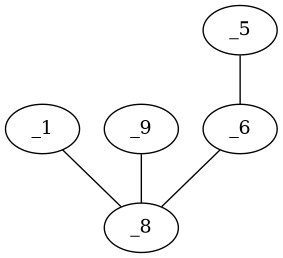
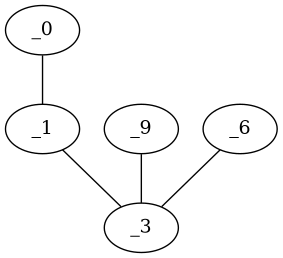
node "_0": added
node "_5": removed
node "_8": label "_8" -> "_3"
